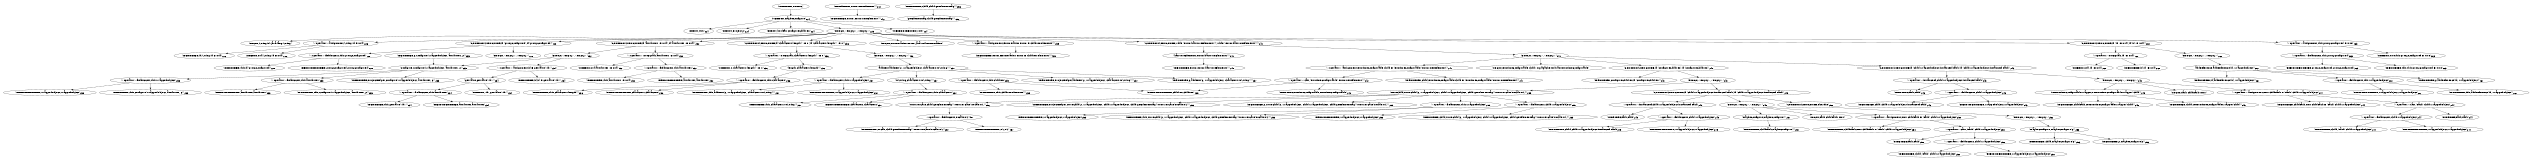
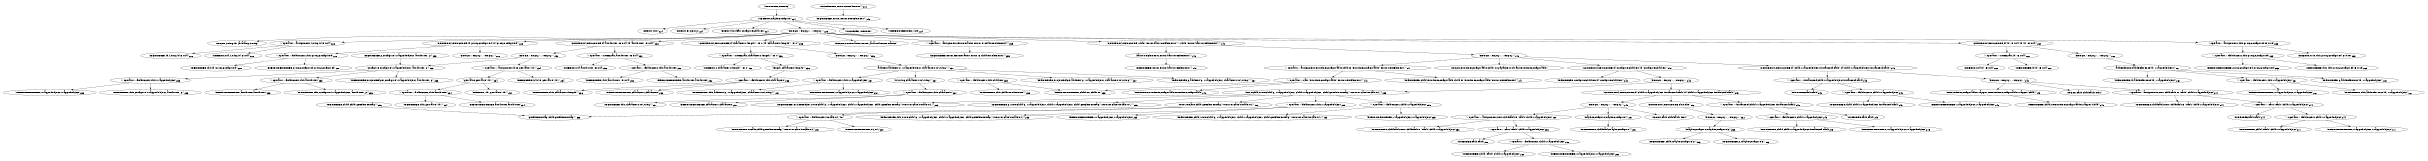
node "(MODIFIER,VIRTUAL)": added
node "(IDENTIFIER,enum,Enumeration enum = children.elements())": text "439" -> "239"
node "(IDENTIFIER,childTask,setRuntimeConfigurableWrapper(child))": removed
edge "(toLowerCase,child.getElementTag().toLowerCase(Locale.US))" -> "(getElementTag,child.getElementTag())": added
